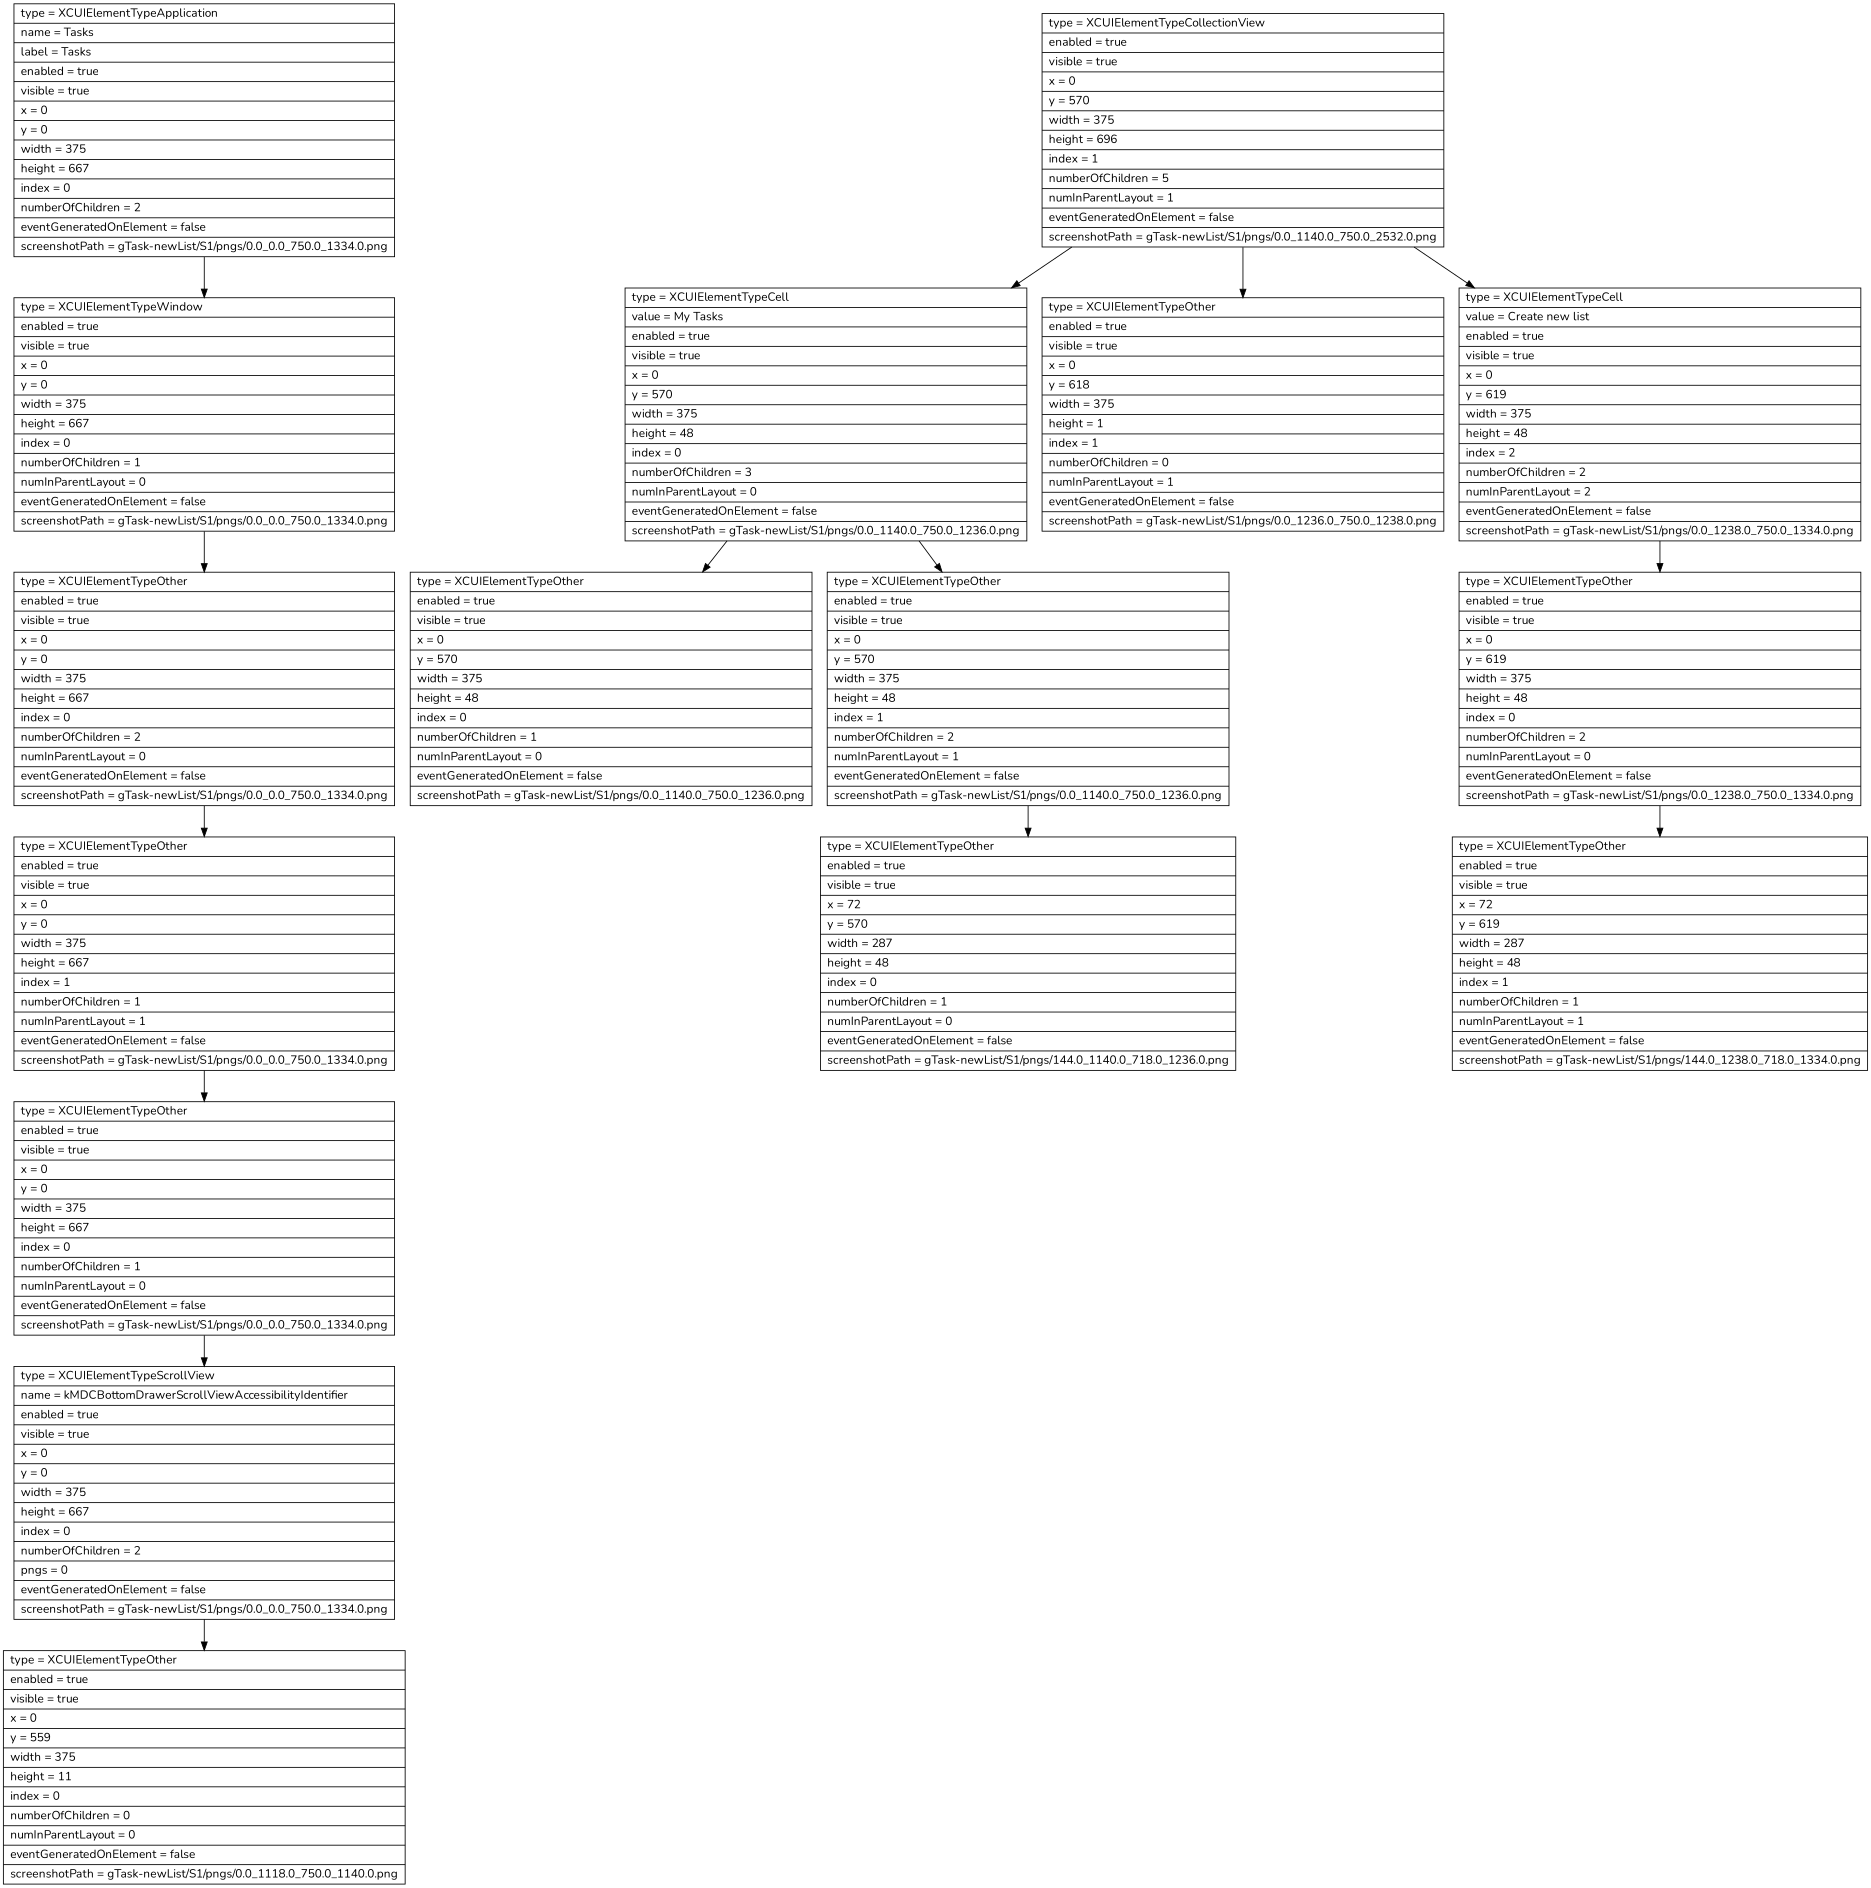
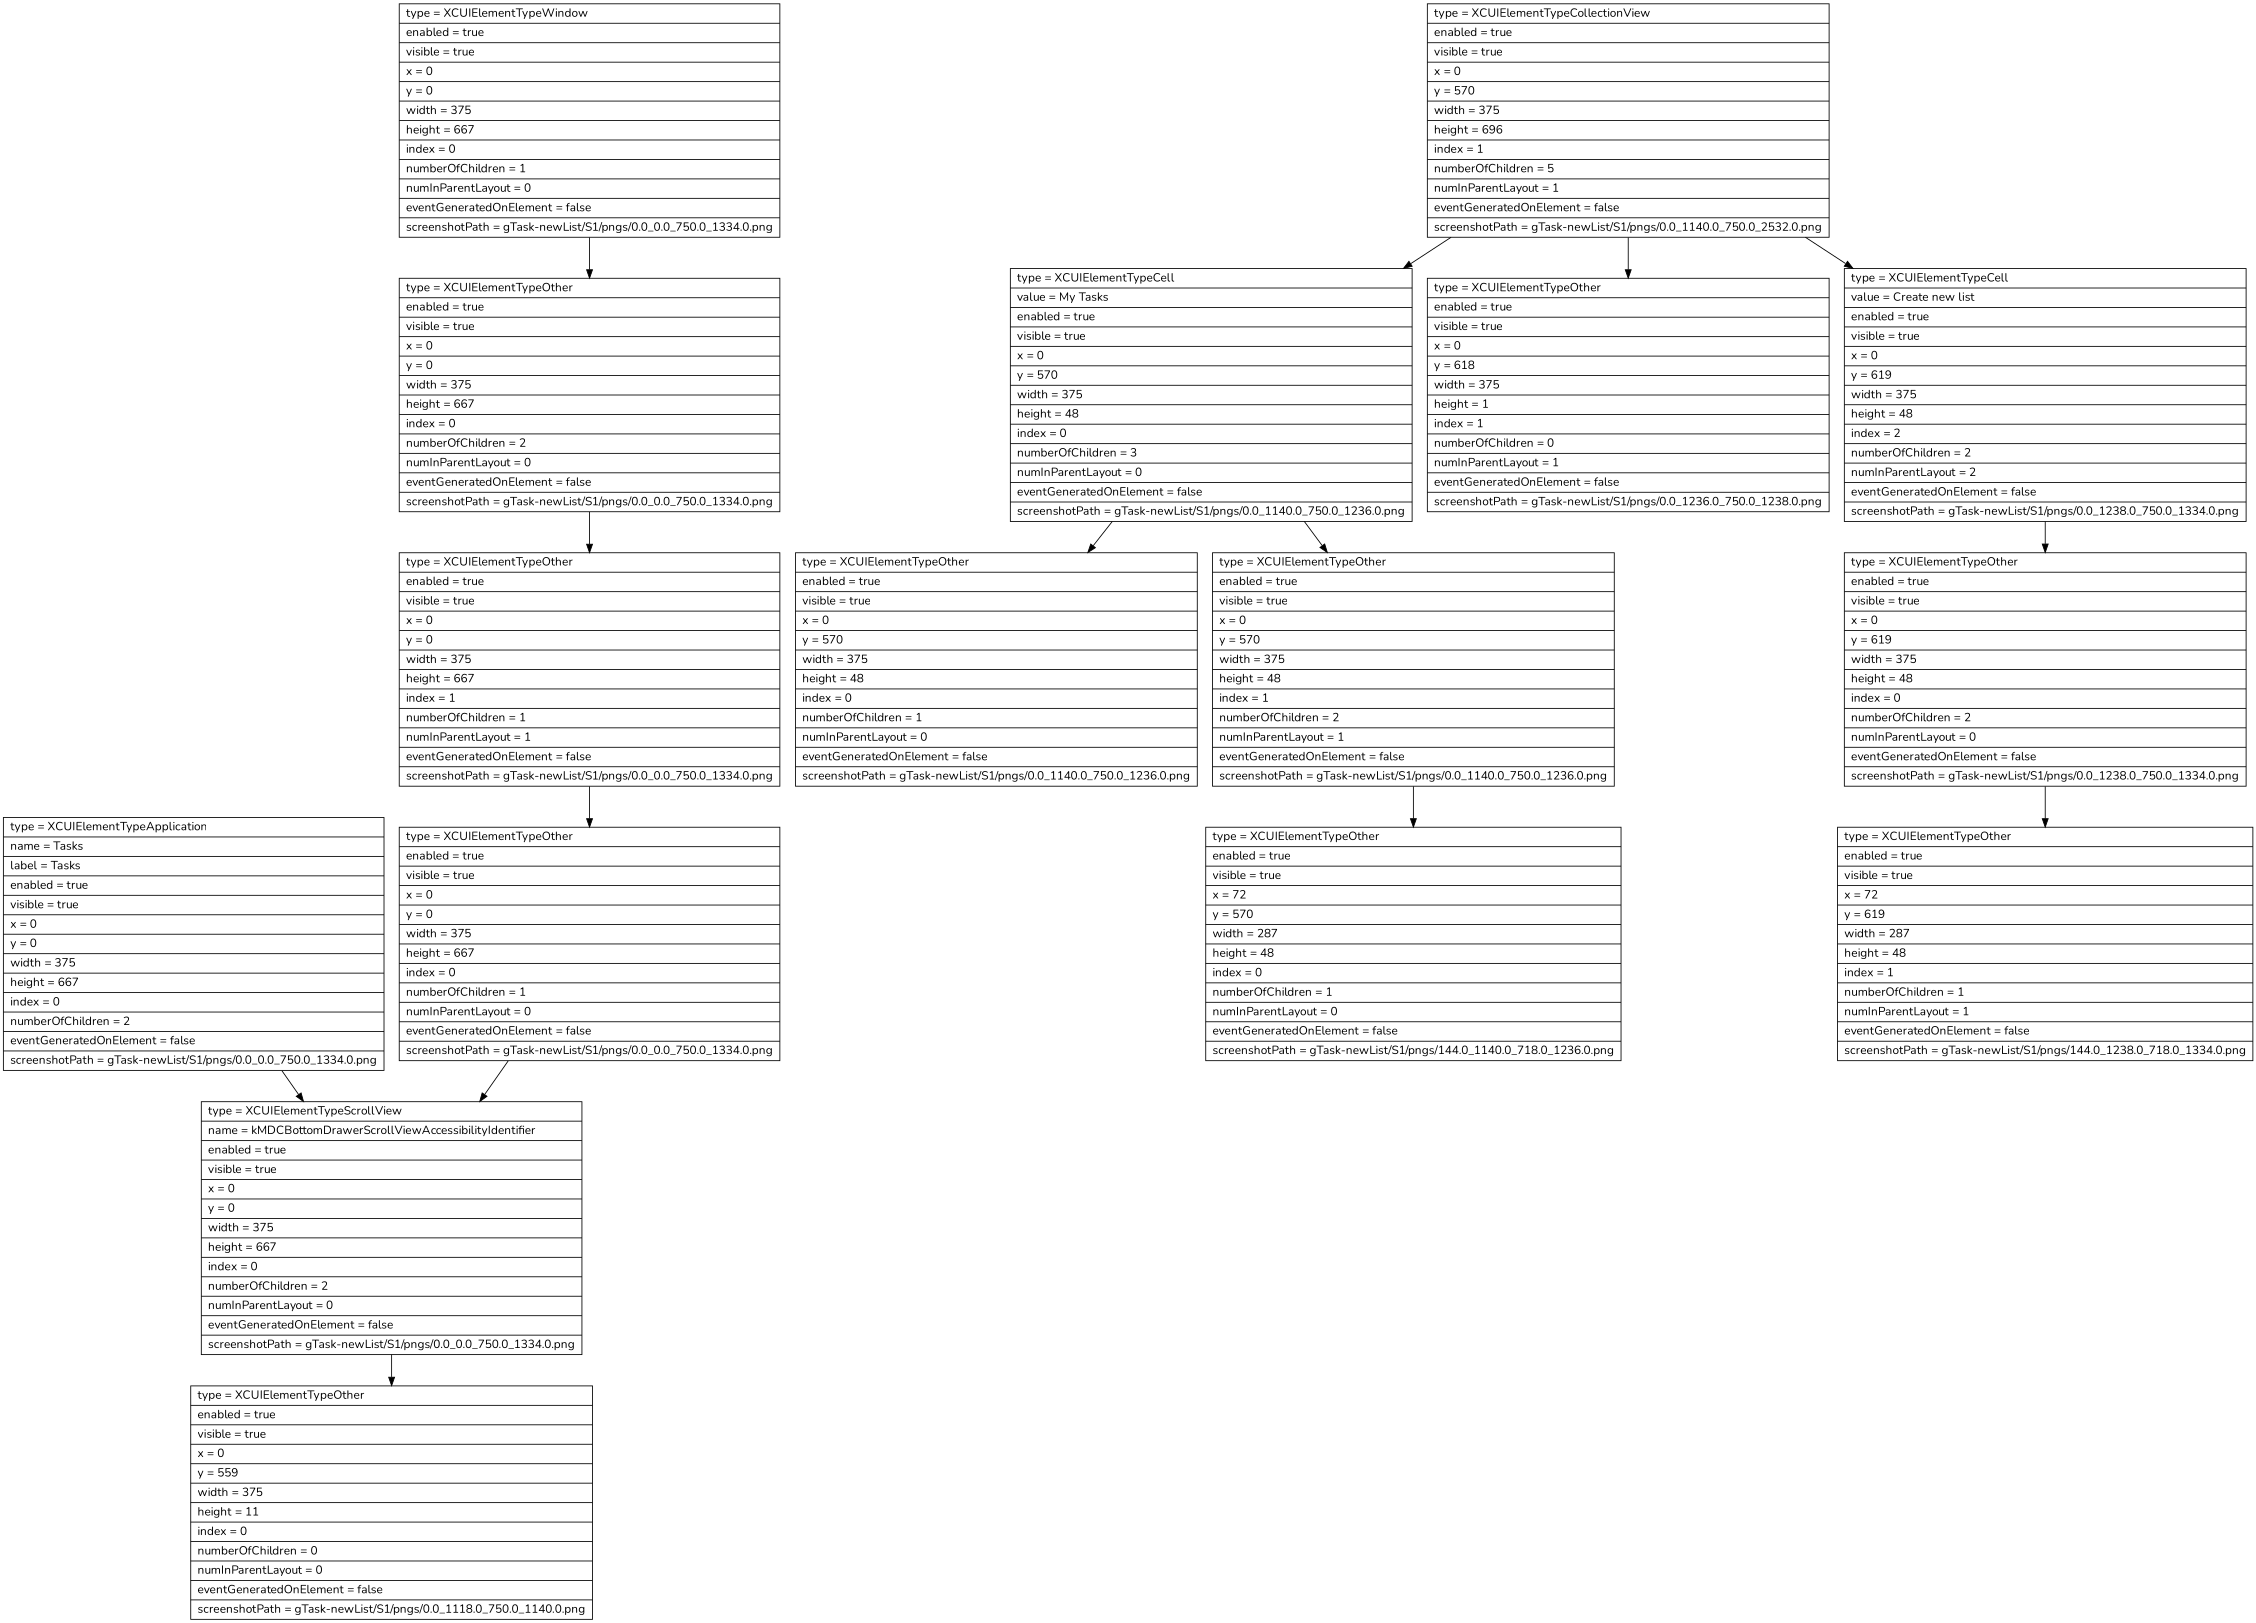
edge "type = XCUIElementTypeApplication" -> "type = XCUIElementTypeWindow": now "type = XCUIElementTypeApplication" -> "type = XCUIElementTypeScrollView"
node "type = XCUIElementTypeScrollView": text "pngs = 0" -> "numInParentLayout = 0"
